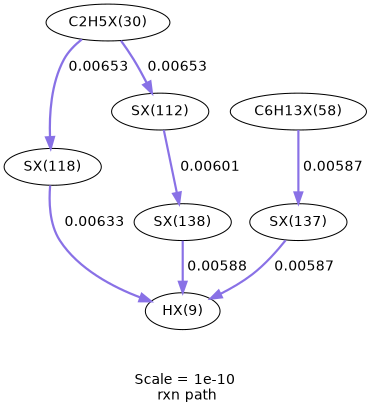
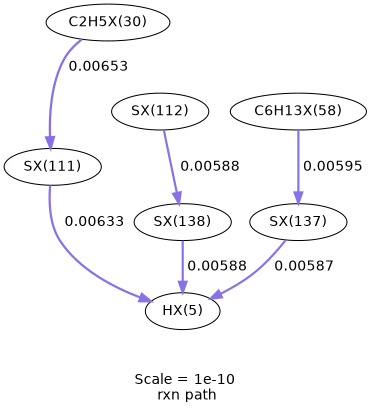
edge "C2H5X(30)" -> "SX(112)": removed, label "0.00653"
node "SX(118)": label "SX(118)" -> "SX(111)"
edge "SX(112)" -> "SX(138)": label " 0.00601" -> " 0.00588"
edge "C6H13X(58)" -> "SX(137)": label " 0.00587" -> " 0.00595"
node "HX(9)": label "HX(9)" -> "HX(5)"
